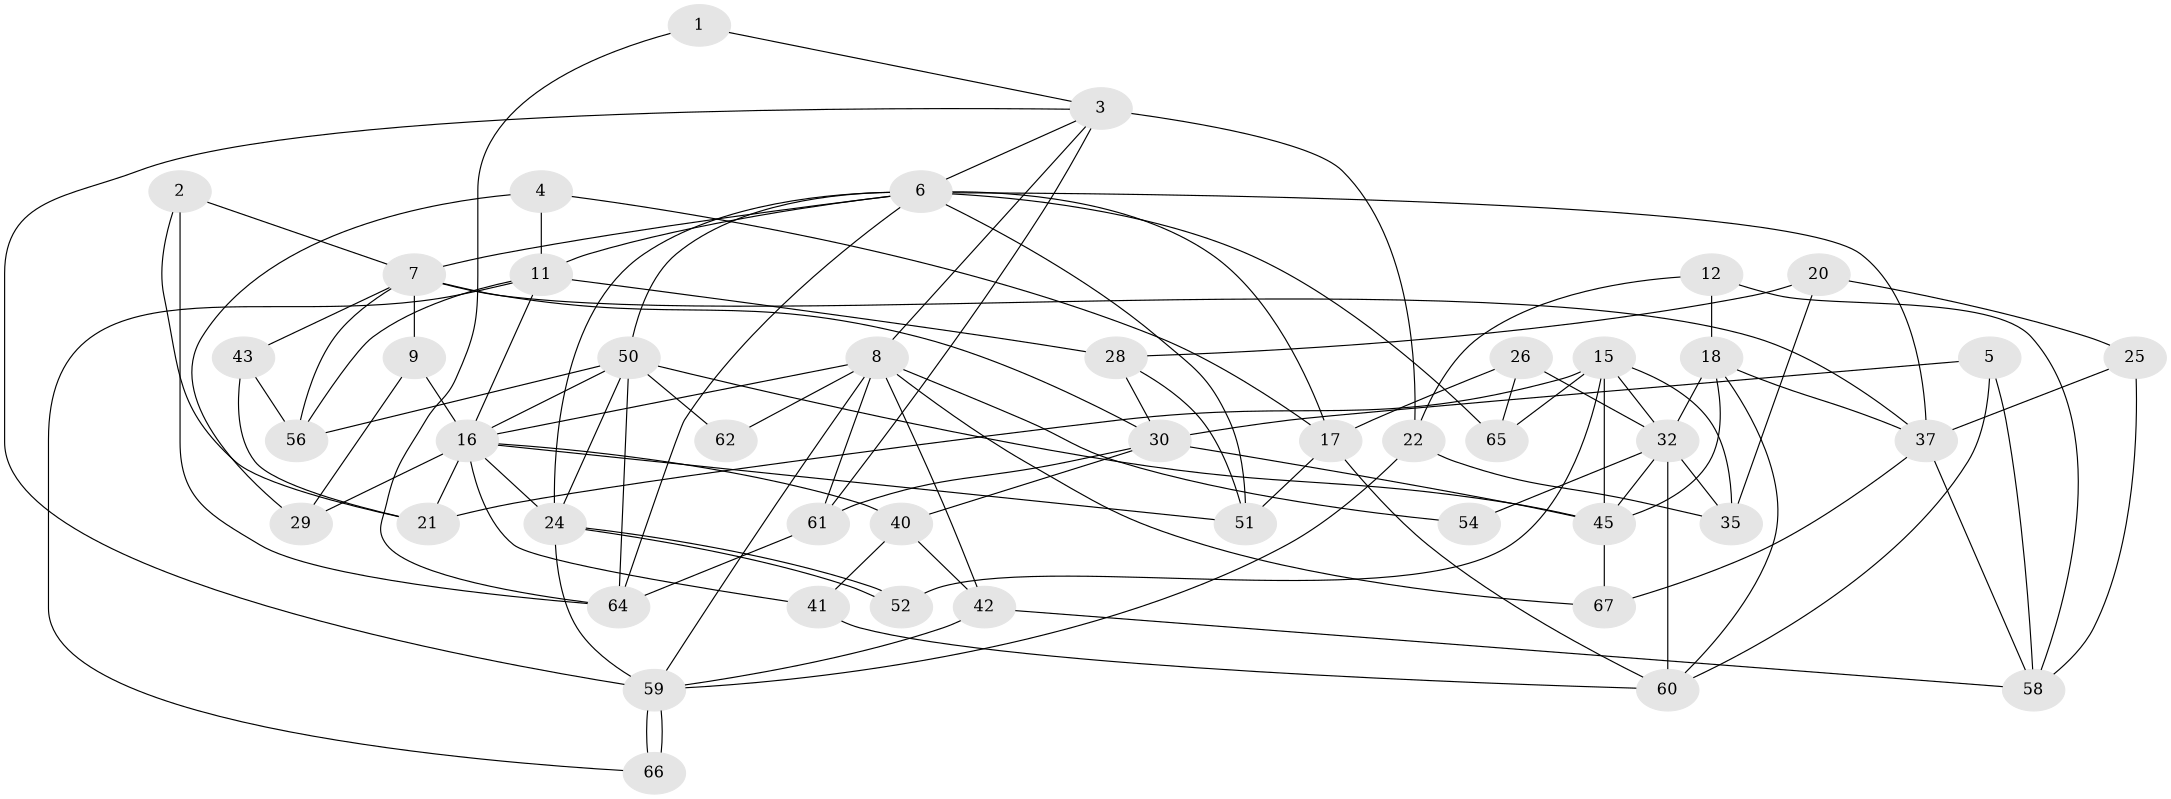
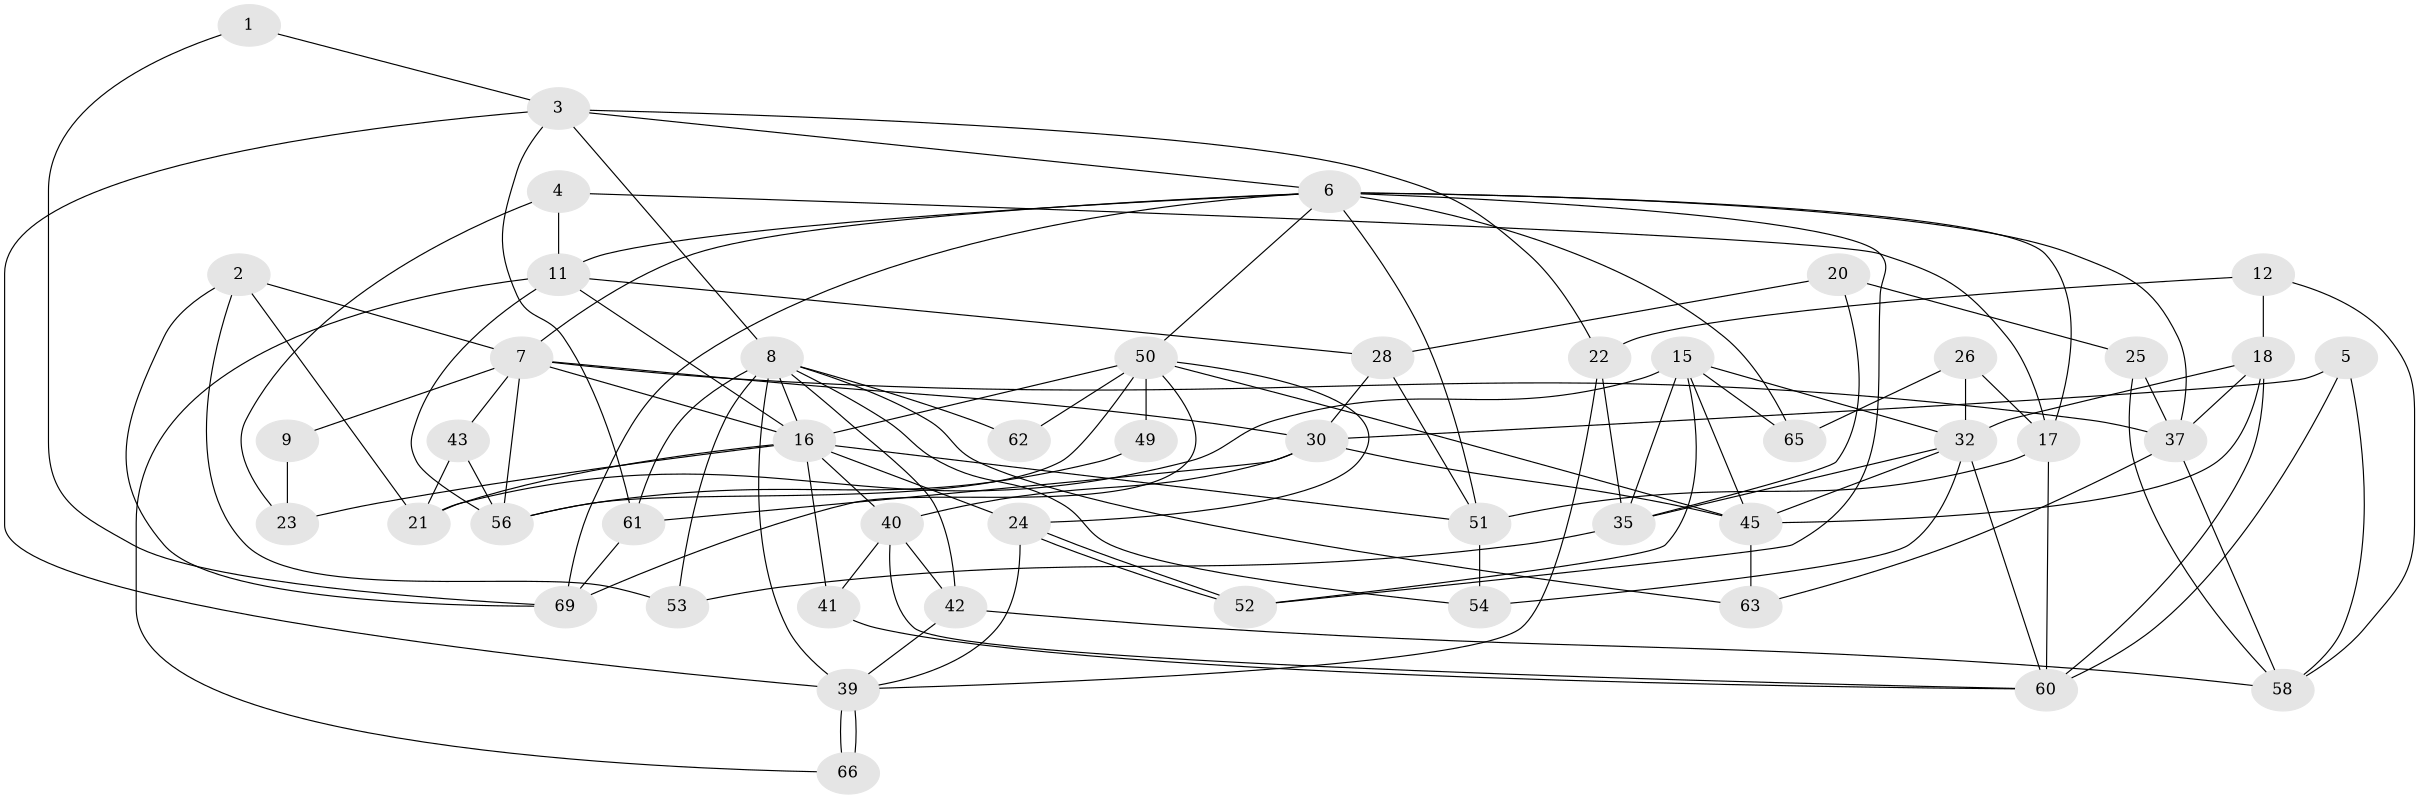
edge "6" -- "24": now "6" -- "52"
edge "9" -- "16": now "7" -- "16"
node "49": added
node "29": label "29" -> "23"
edge "51" -- "54": added
node "64": label "64" -> "69"
node "53": added
node "67": label "67" -> "63"
edge "40" -- "60": added
node "59": label "59" -> "39"
